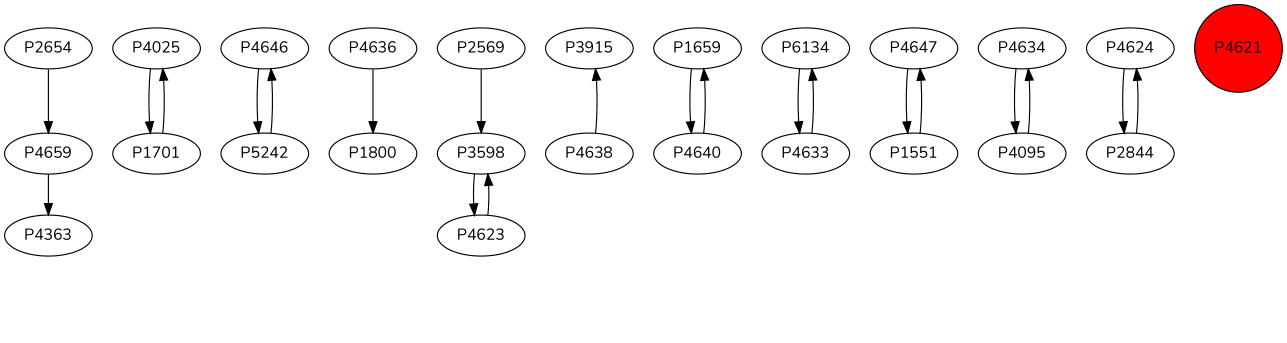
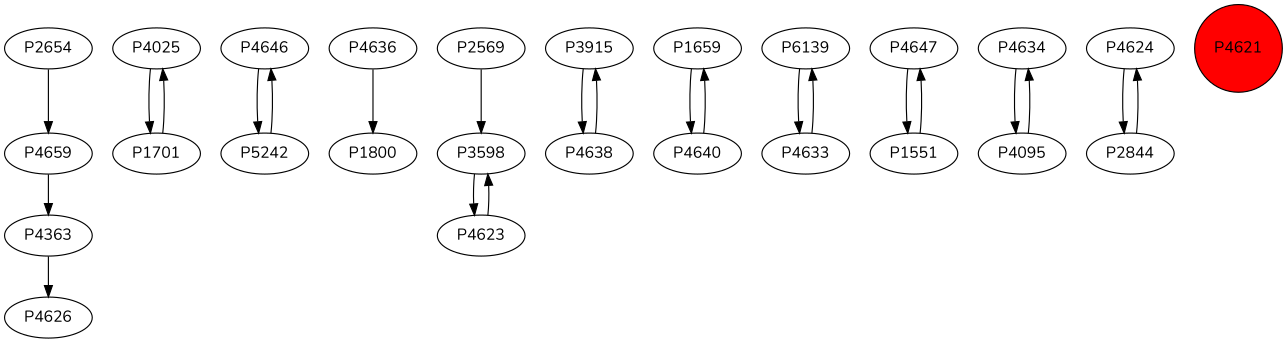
node "P6134": label "P6134" -> "P6139"
edge "P3915" -> "P4638": added
node "P4626": added
